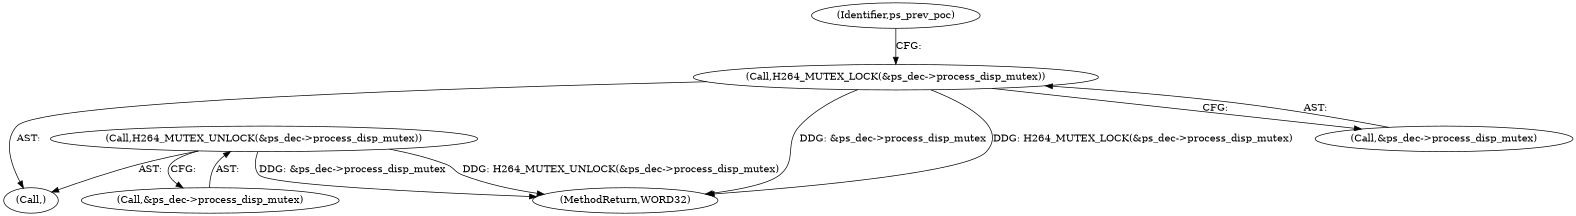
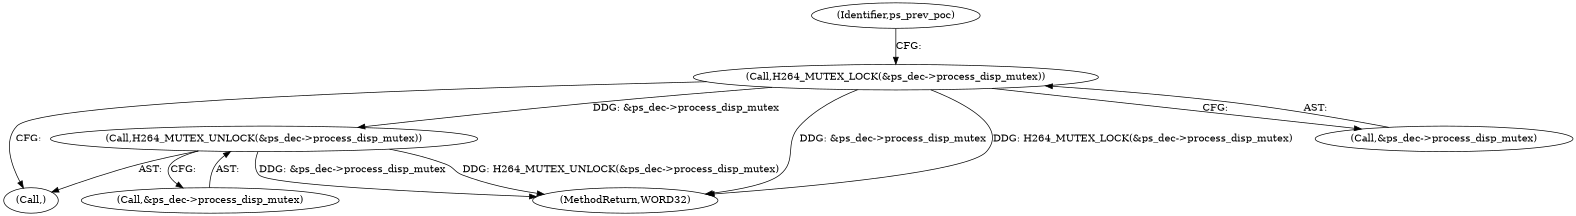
edge "(Call,H264_MUTEX_LOCK(&ps_dec->process_disp_mutex))" -> "(Call,H264_MUTEX_UNLOCK(&ps_dec->process_disp_mutex))": added, label "DDG: &ps_dec->process_disp_mutex"
edge "(Call,H264_MUTEX_LOCK(&ps_dec->process_disp_mutex))" -> "(Call,)": label "AST: " -> "CFG: "
